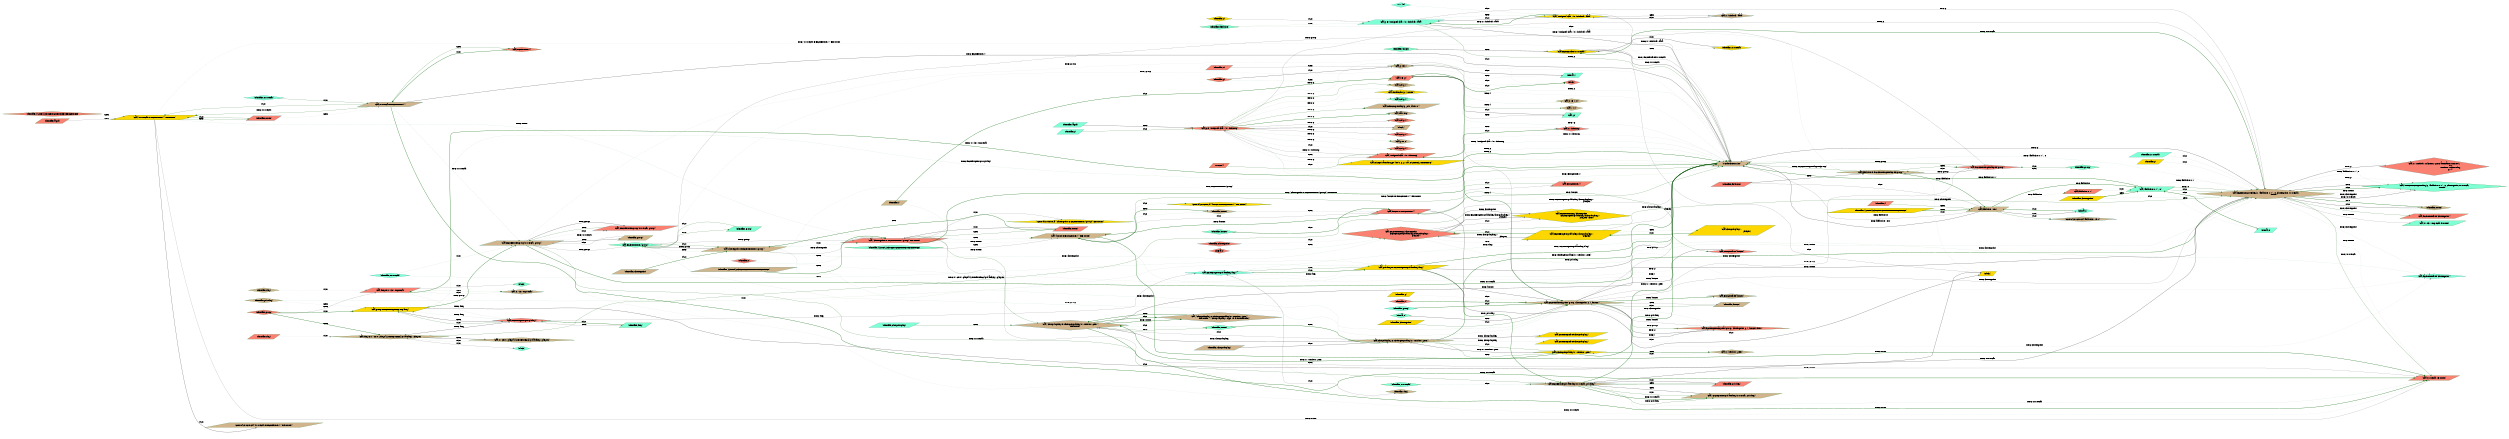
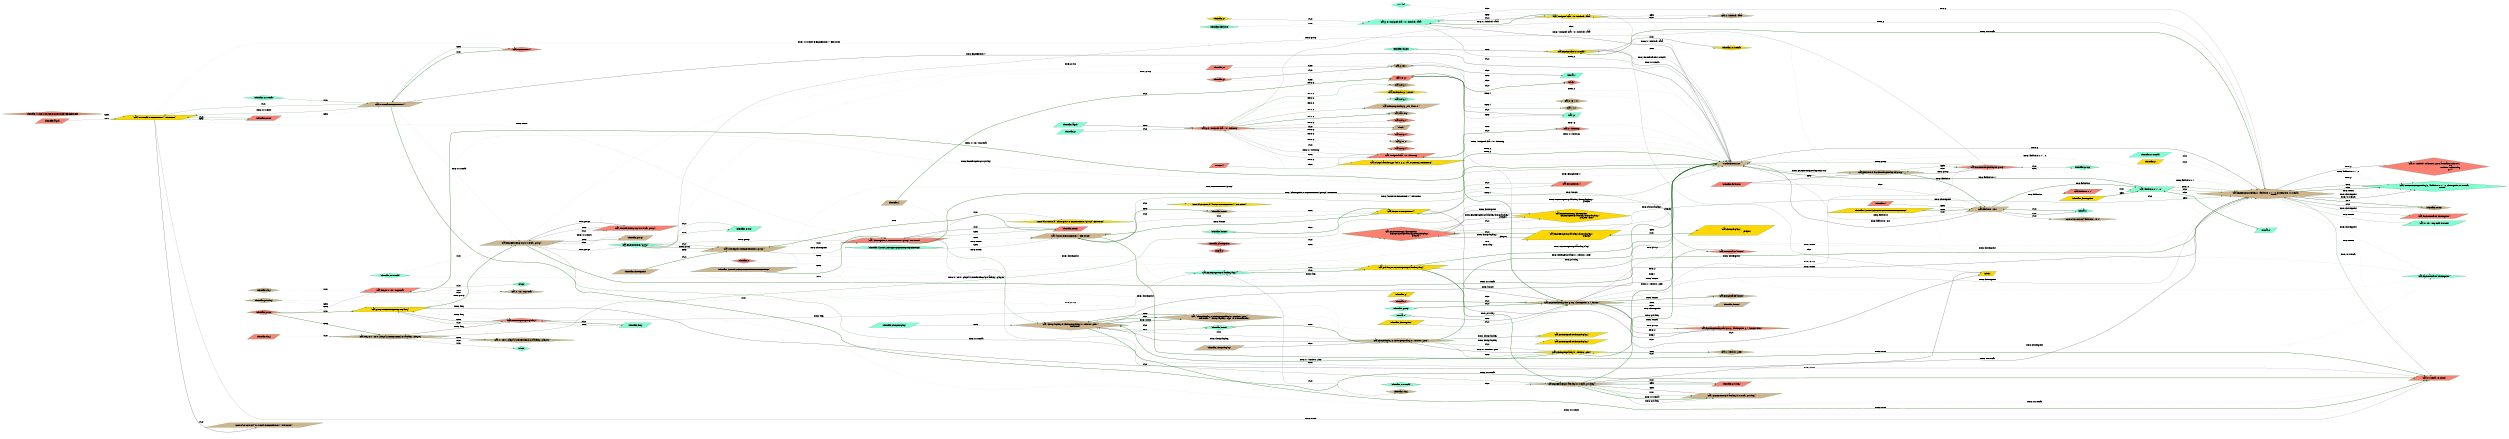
edge "(Call,field_size = EC_GROUP_get_degree(group))" -> "(MethodReturn,int)": reversed
node "(Call,bn_ctx = BN_CTX_new())": fillcolor salmon -> gold
